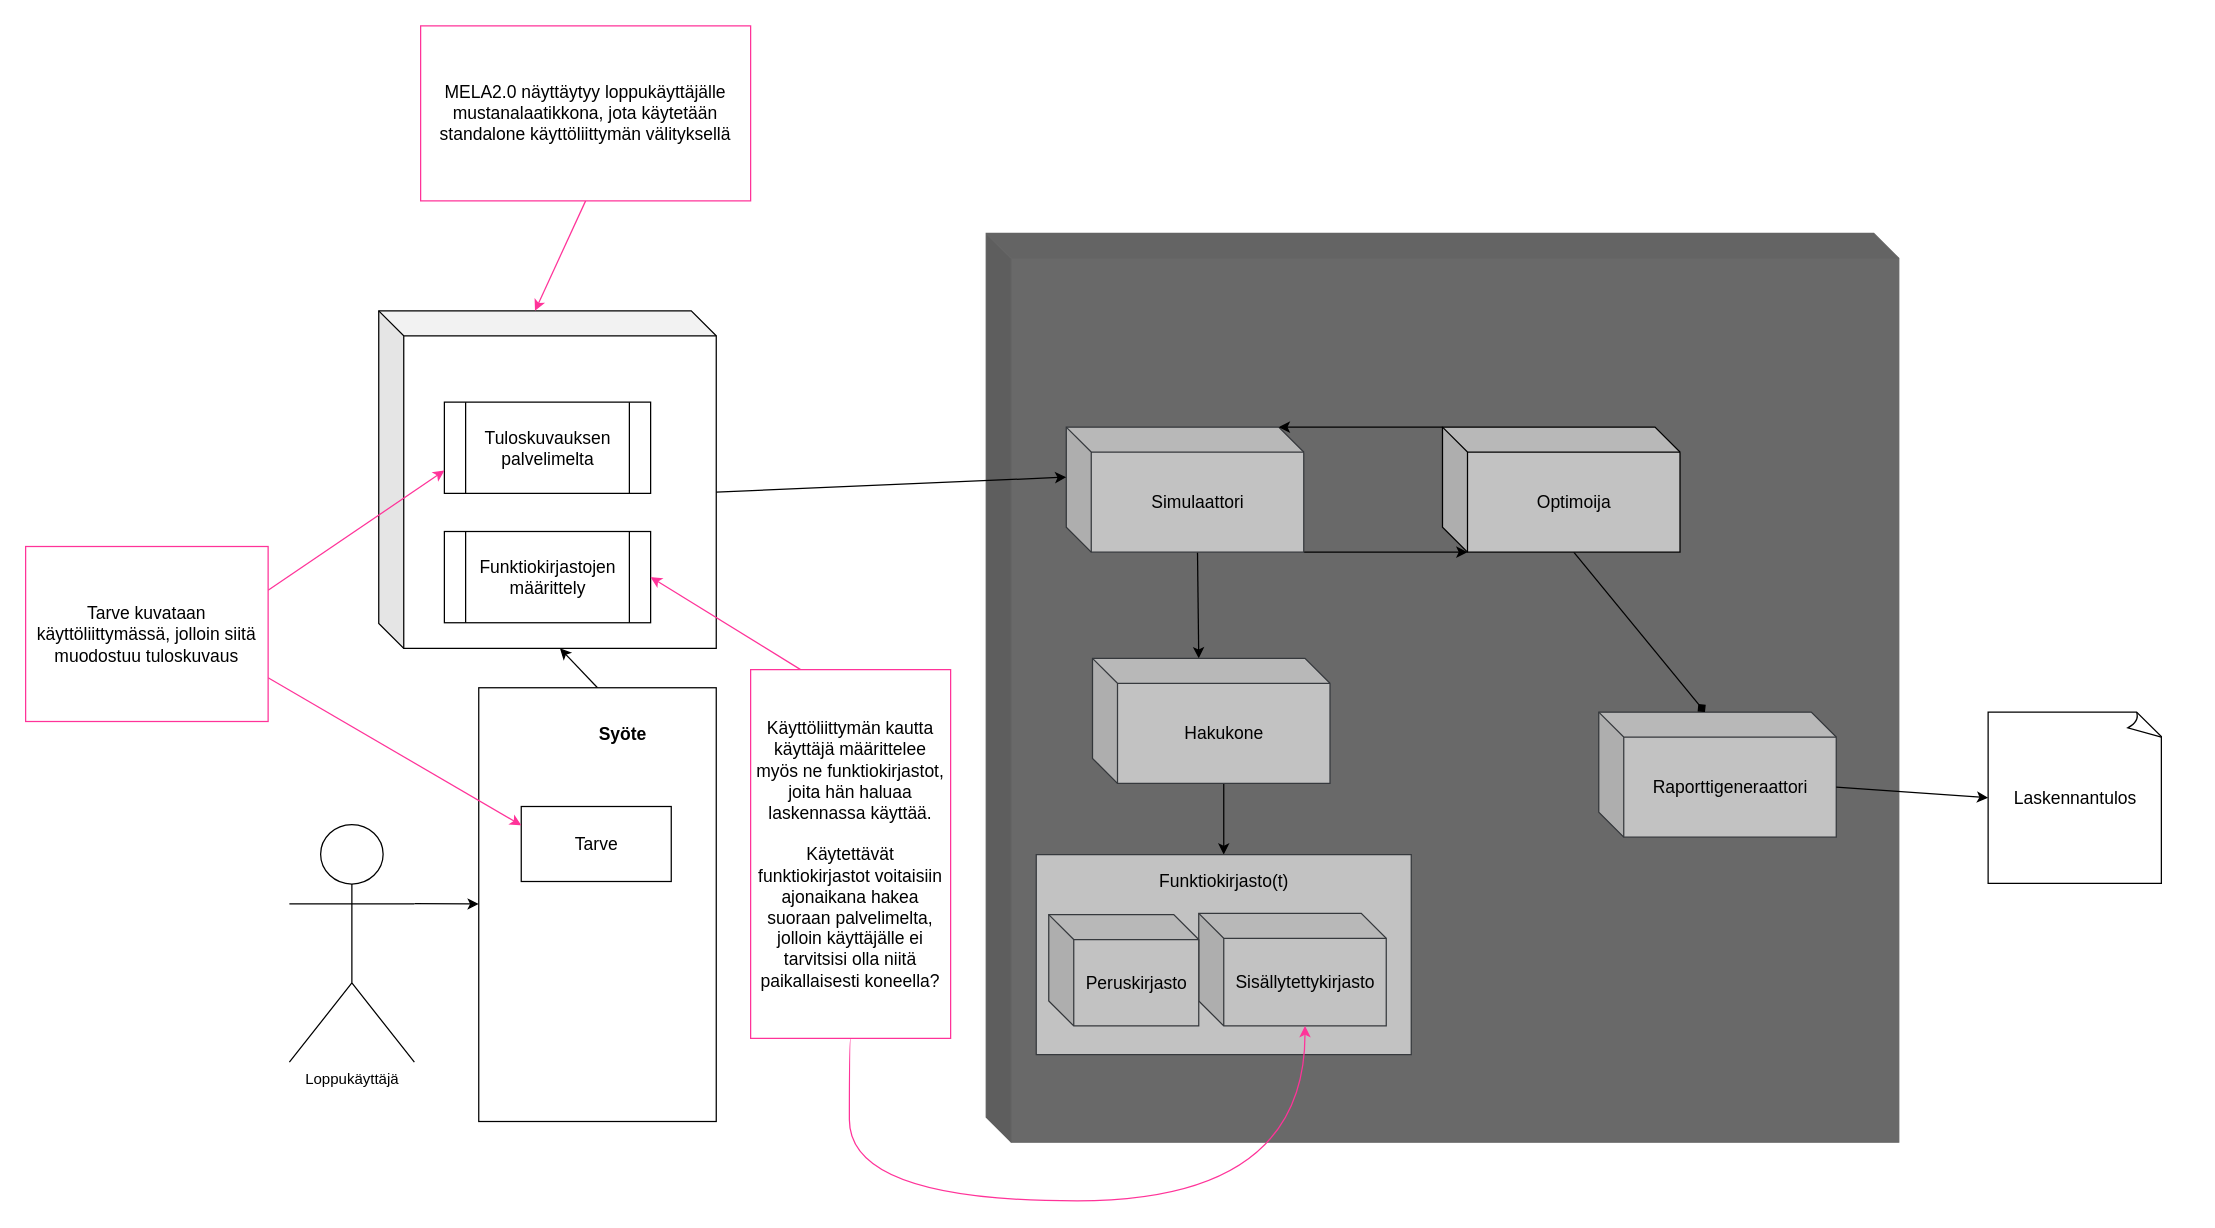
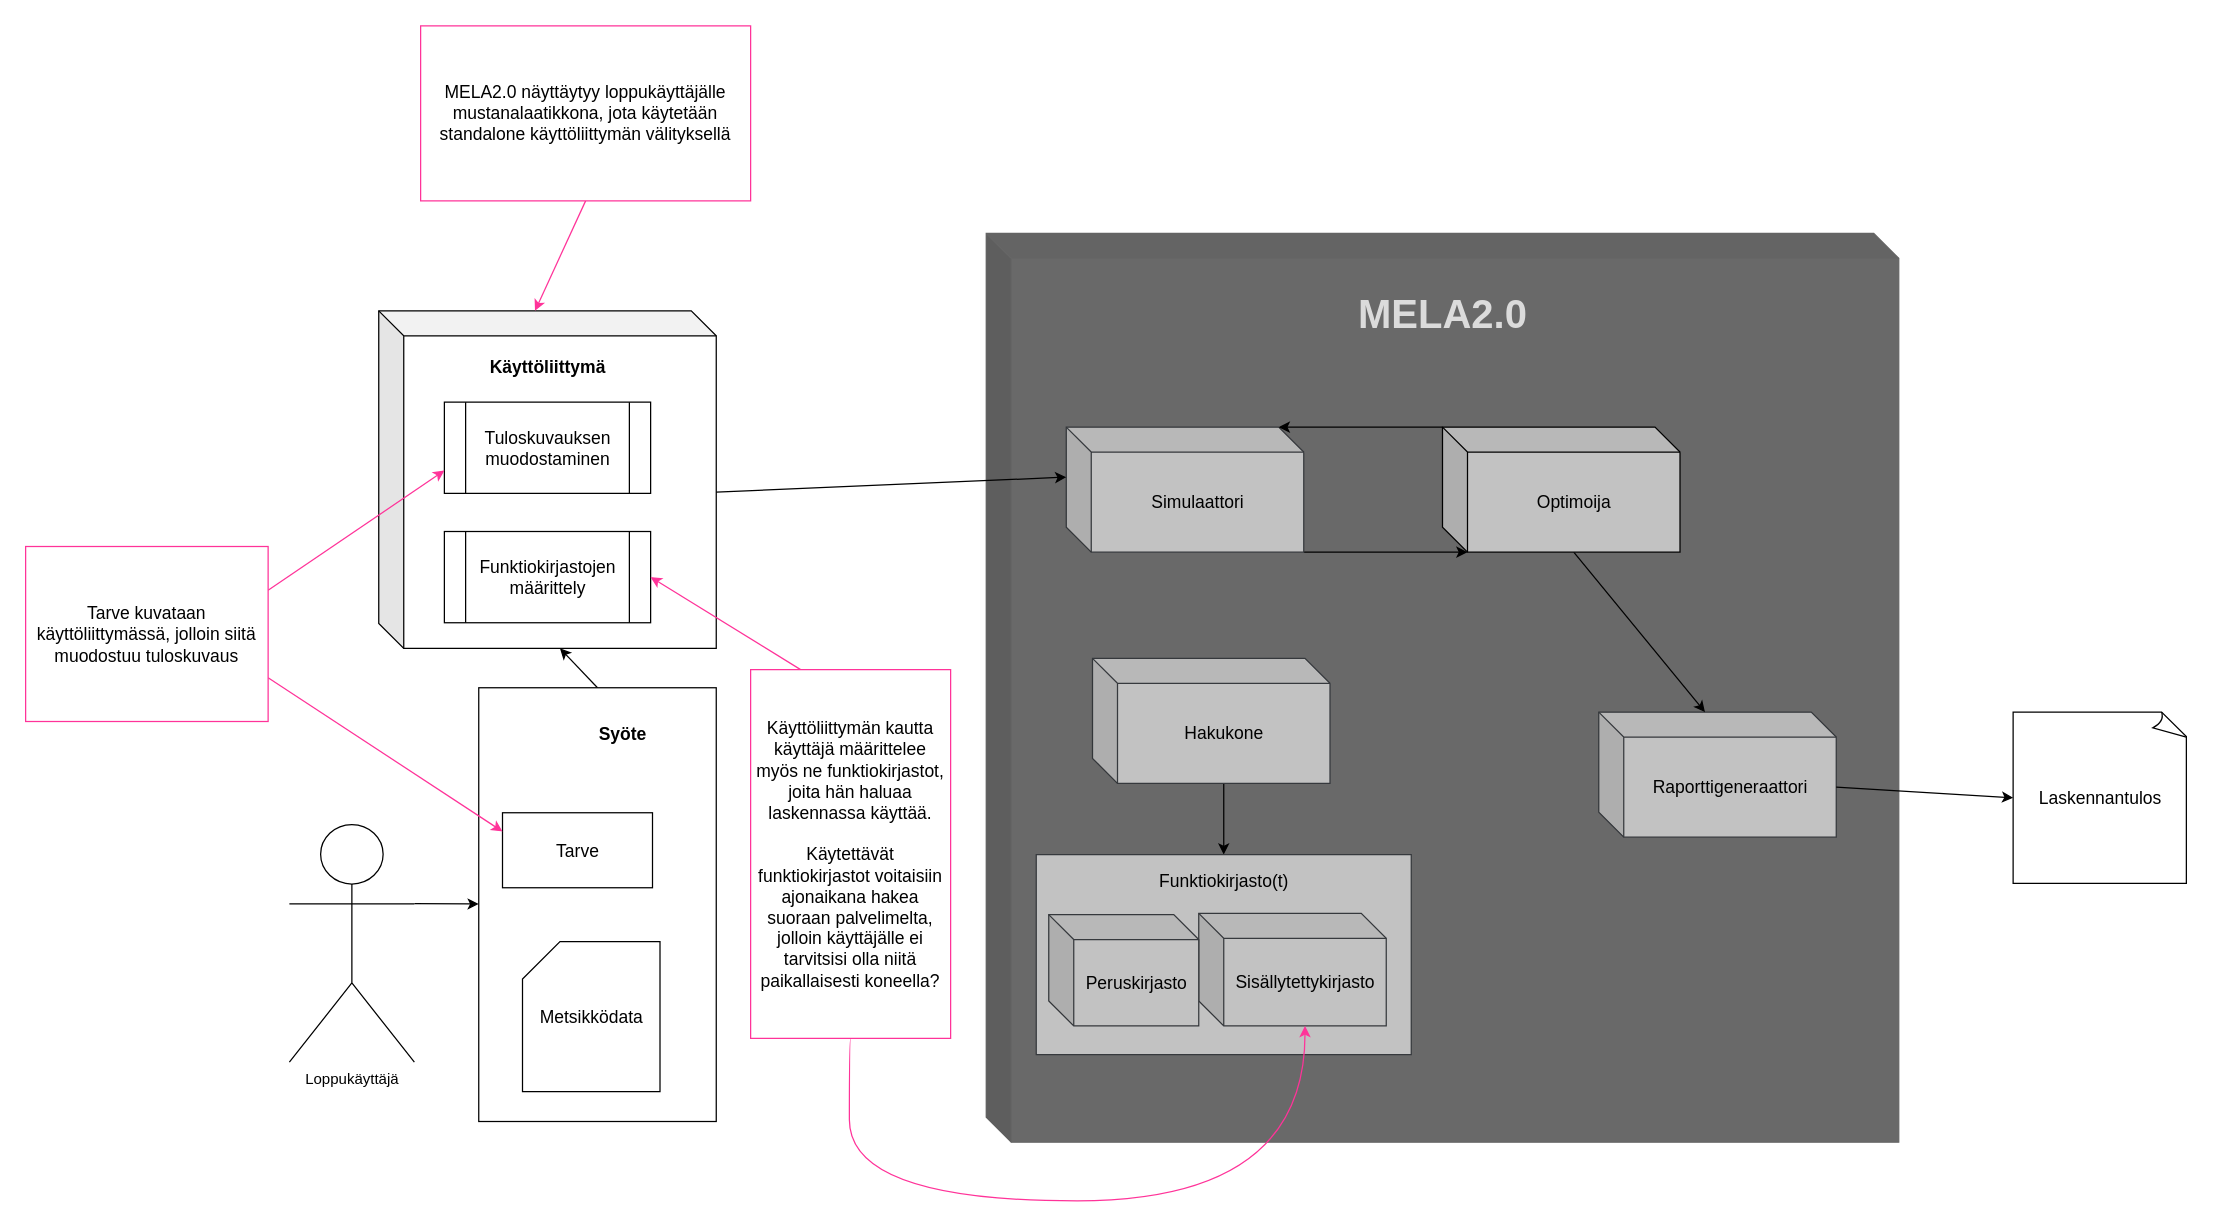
node "MELA2.0": added
node "Käyttöliittymä": added
node "Tuloskuvauksen palvelimelta": label "Tuloskuvauksen palvelimelta" -> "Tuloskuvauksen muodostaminen"
edge "Simulaattori" -> "Hakukone": removed
edge "Optimoija" -> "Raporttigeneraattori": arrowhead diamond -> classic
node "Laskennantulos": moved (2076, 798) -> (2101, 798)
node "Tarve": moved (596, 844) -> (578, 850)
node "Metsikködata": added
